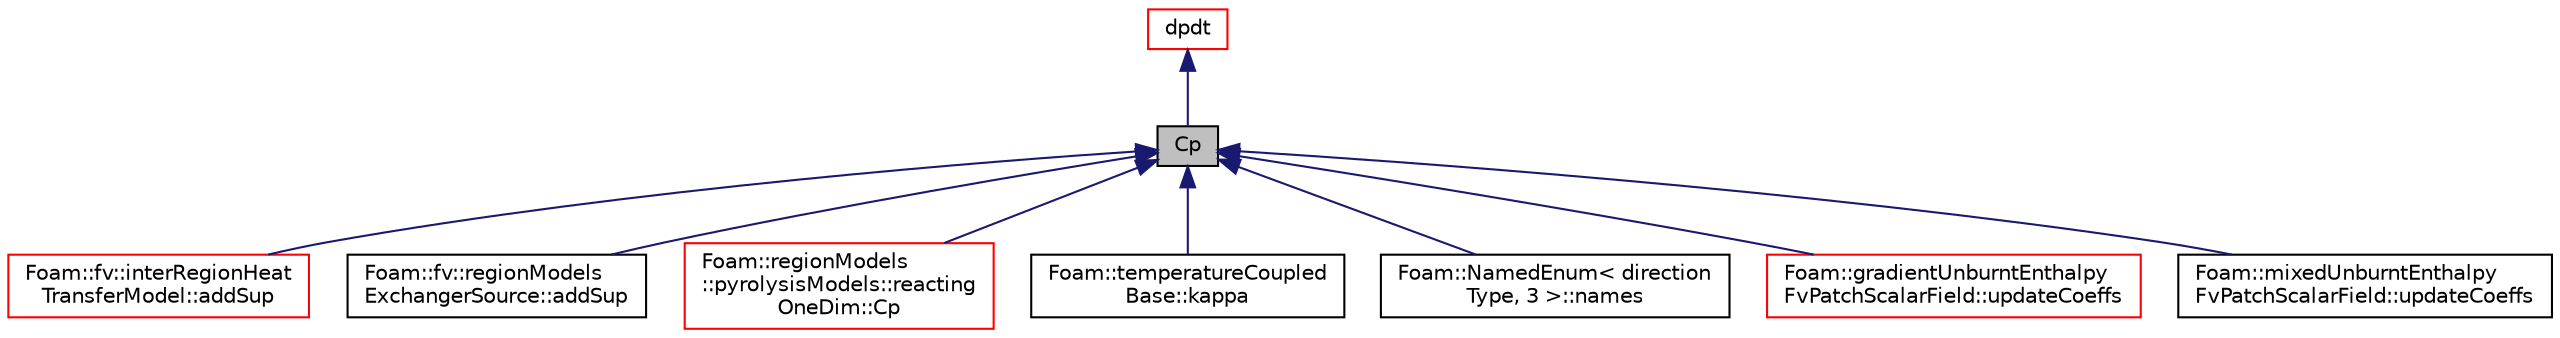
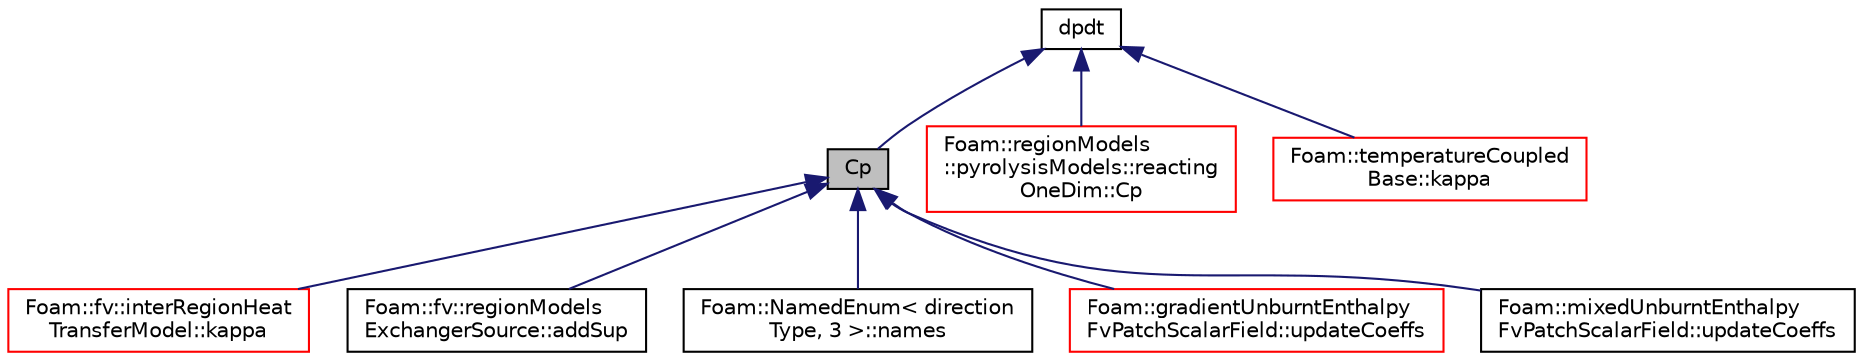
node "dpdt": color red -> black
edge "Foam::regionModels ::pyrolysisModels::reacting OneDim::Cp" -> "Cp": now "Foam::regionModels ::pyrolysisModels::reacting OneDim::Cp" -> "dpdt"
edge "Foam::temperatureCoupled Base::kappa" -> "Cp": now "Foam::temperatureCoupled Base::kappa" -> "dpdt"
node "Foam::fv::interRegionHeat TransferModel::addSup": label "Foam::fv::interRegionHeat TransferModel::addSup" -> "Foam::fv::interRegionHeat TransferModel::kappa"
node "Foam::temperatureCoupled Base::kappa": color black -> red
